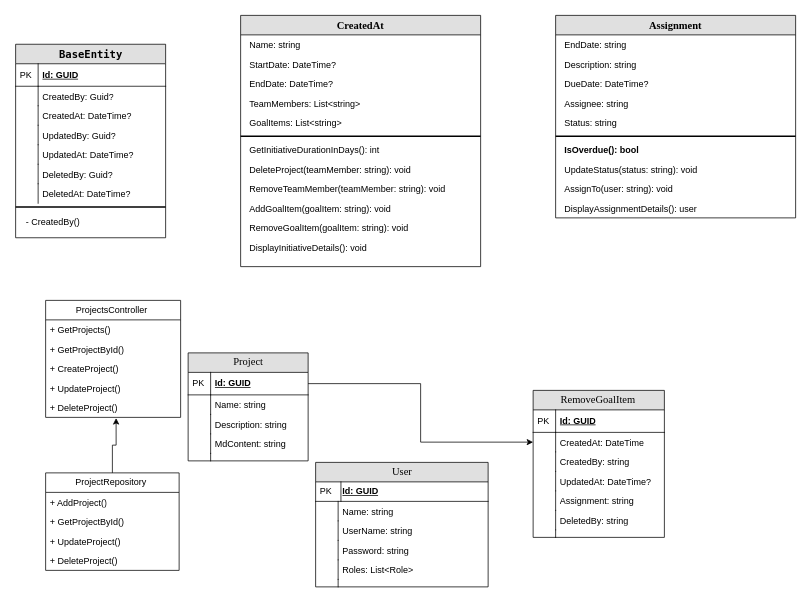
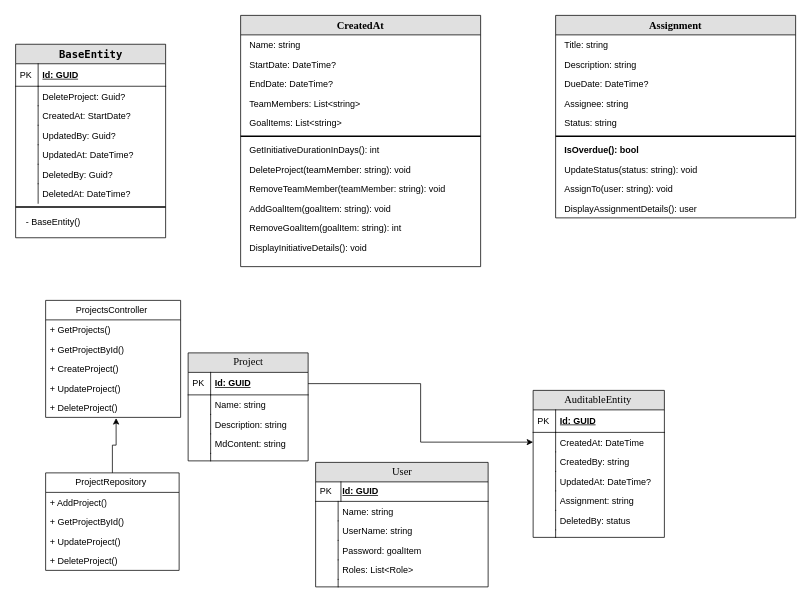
node "EndDate: string": label "EndDate: string" -> "Title: string"
node "CreatedBy: Guid?": label "CreatedBy: Guid?" -> "DeleteProject: Guid?"
node "CreatedAt: DateTime?": label "CreatedAt: DateTime?" -> "CreatedAt: StartDate?"
node "- CreatedBy()": label "- CreatedBy()" -> "- BaseEntity()"
node "RemoveGoalItem(goalItem: string): void": label "RemoveGoalItem(goalItem: string): void" -> "RemoveGoalItem(goalItem: string): int"
node "RemoveGoalItem": label "RemoveGoalItem" -> "AuditableEntity"
node "DeletedBy: string": label "DeletedBy: string" -> "DeletedBy: status"
node "Password: string": label "Password: string" -> "Password: goalItem"
